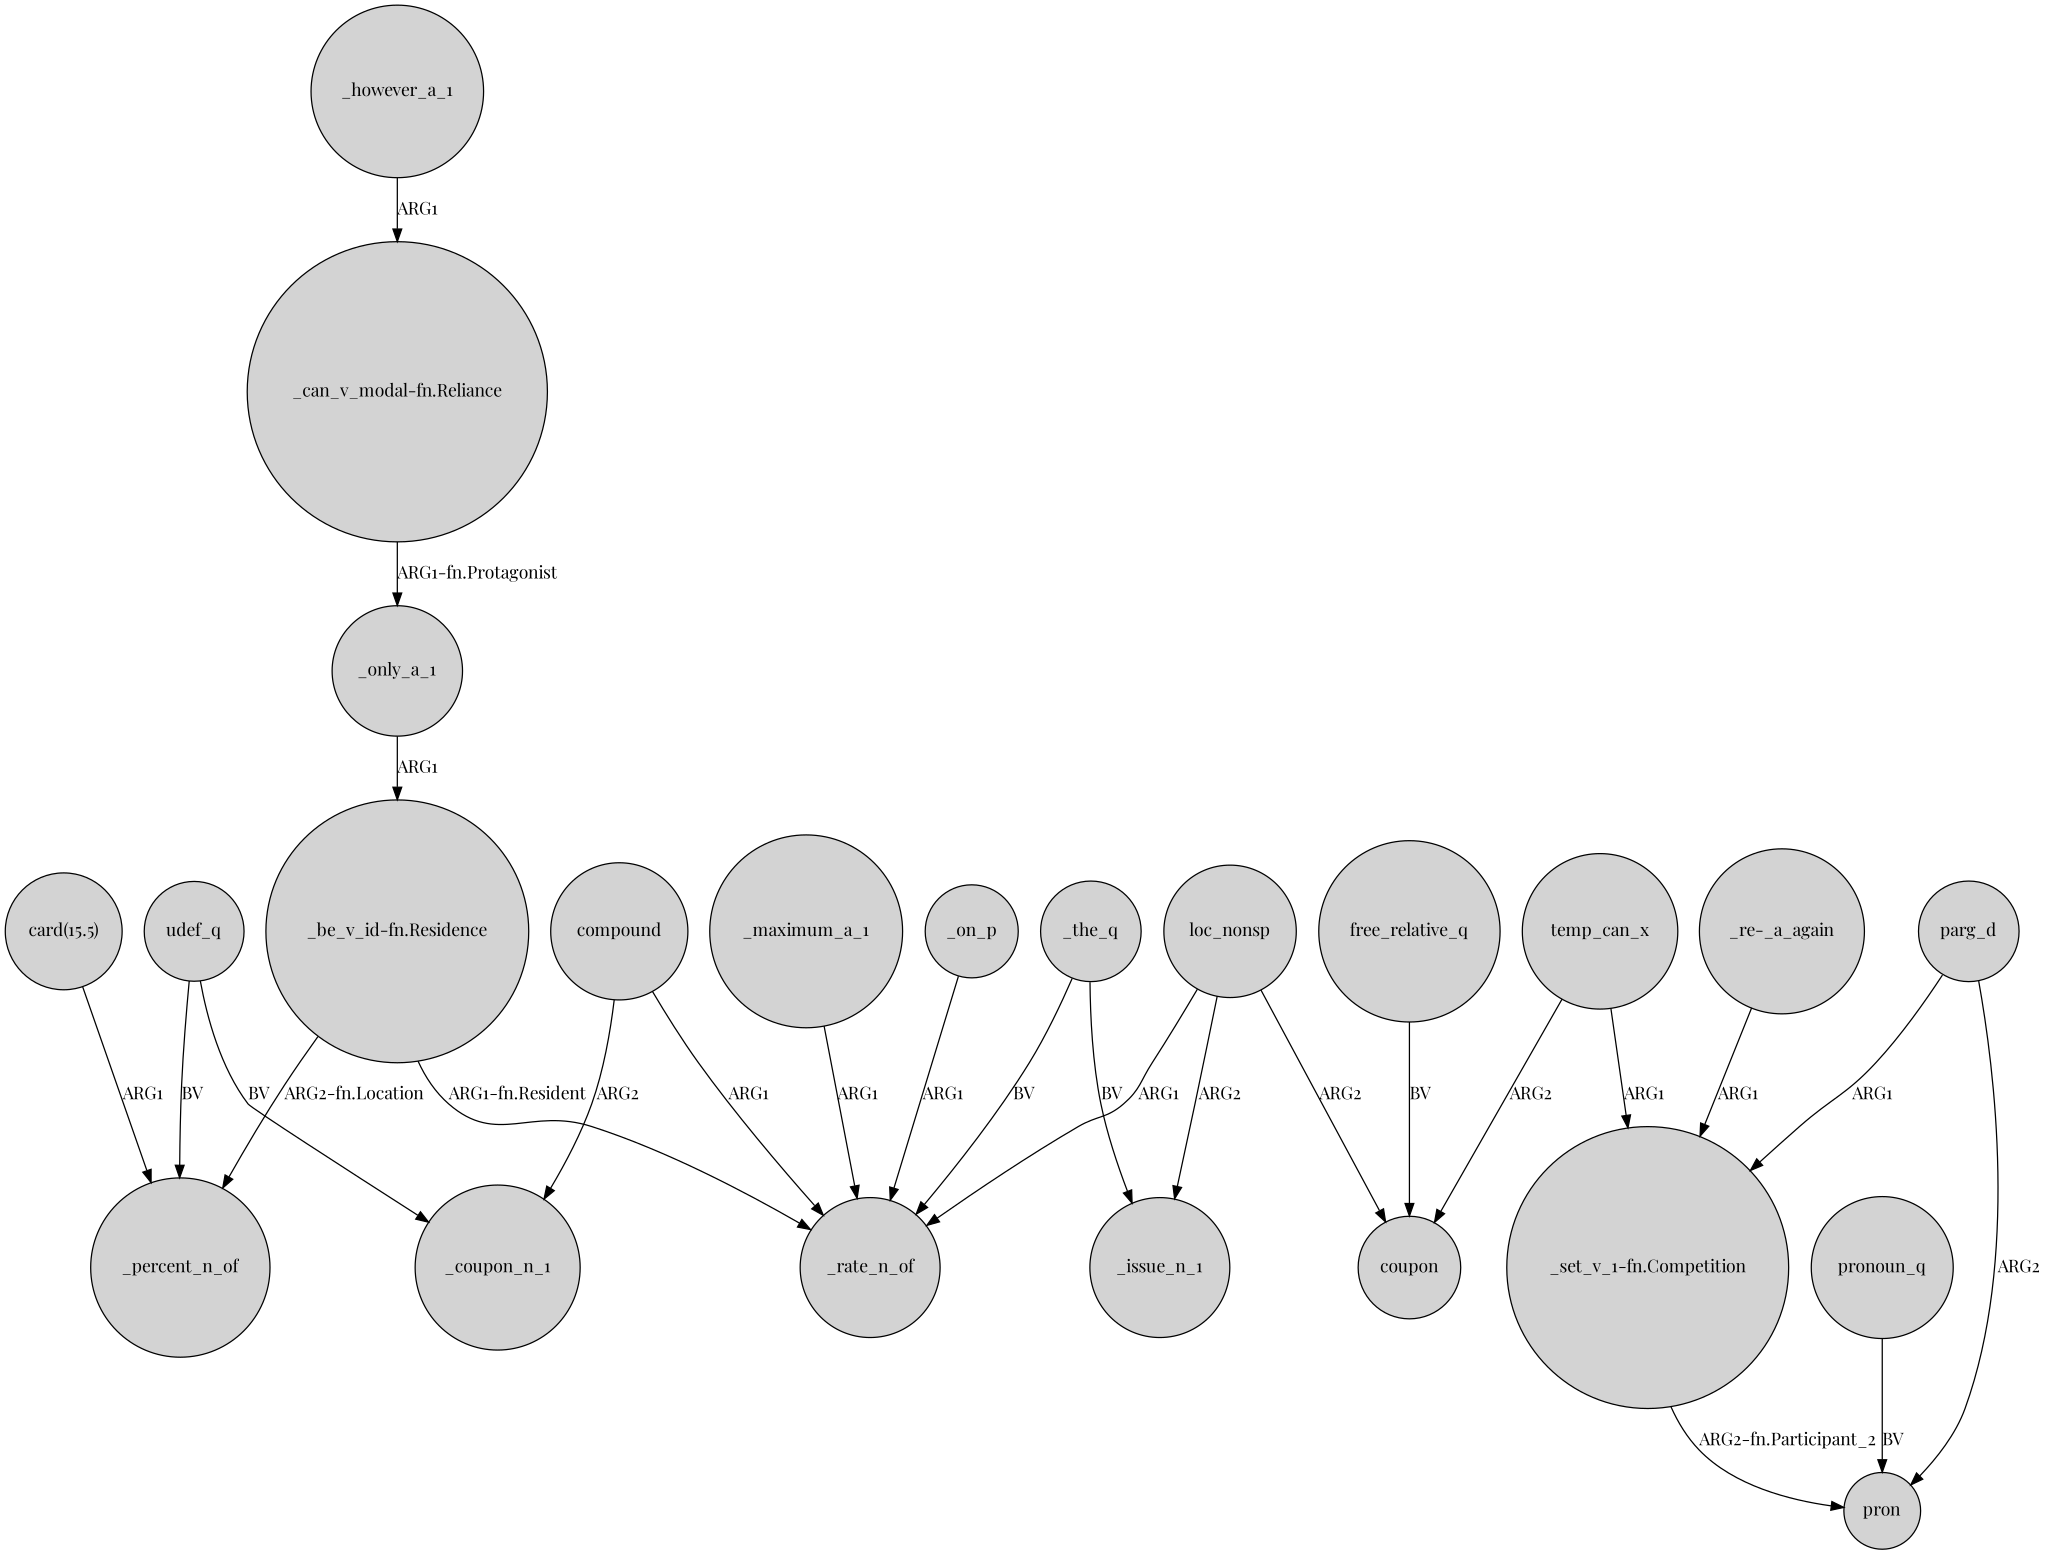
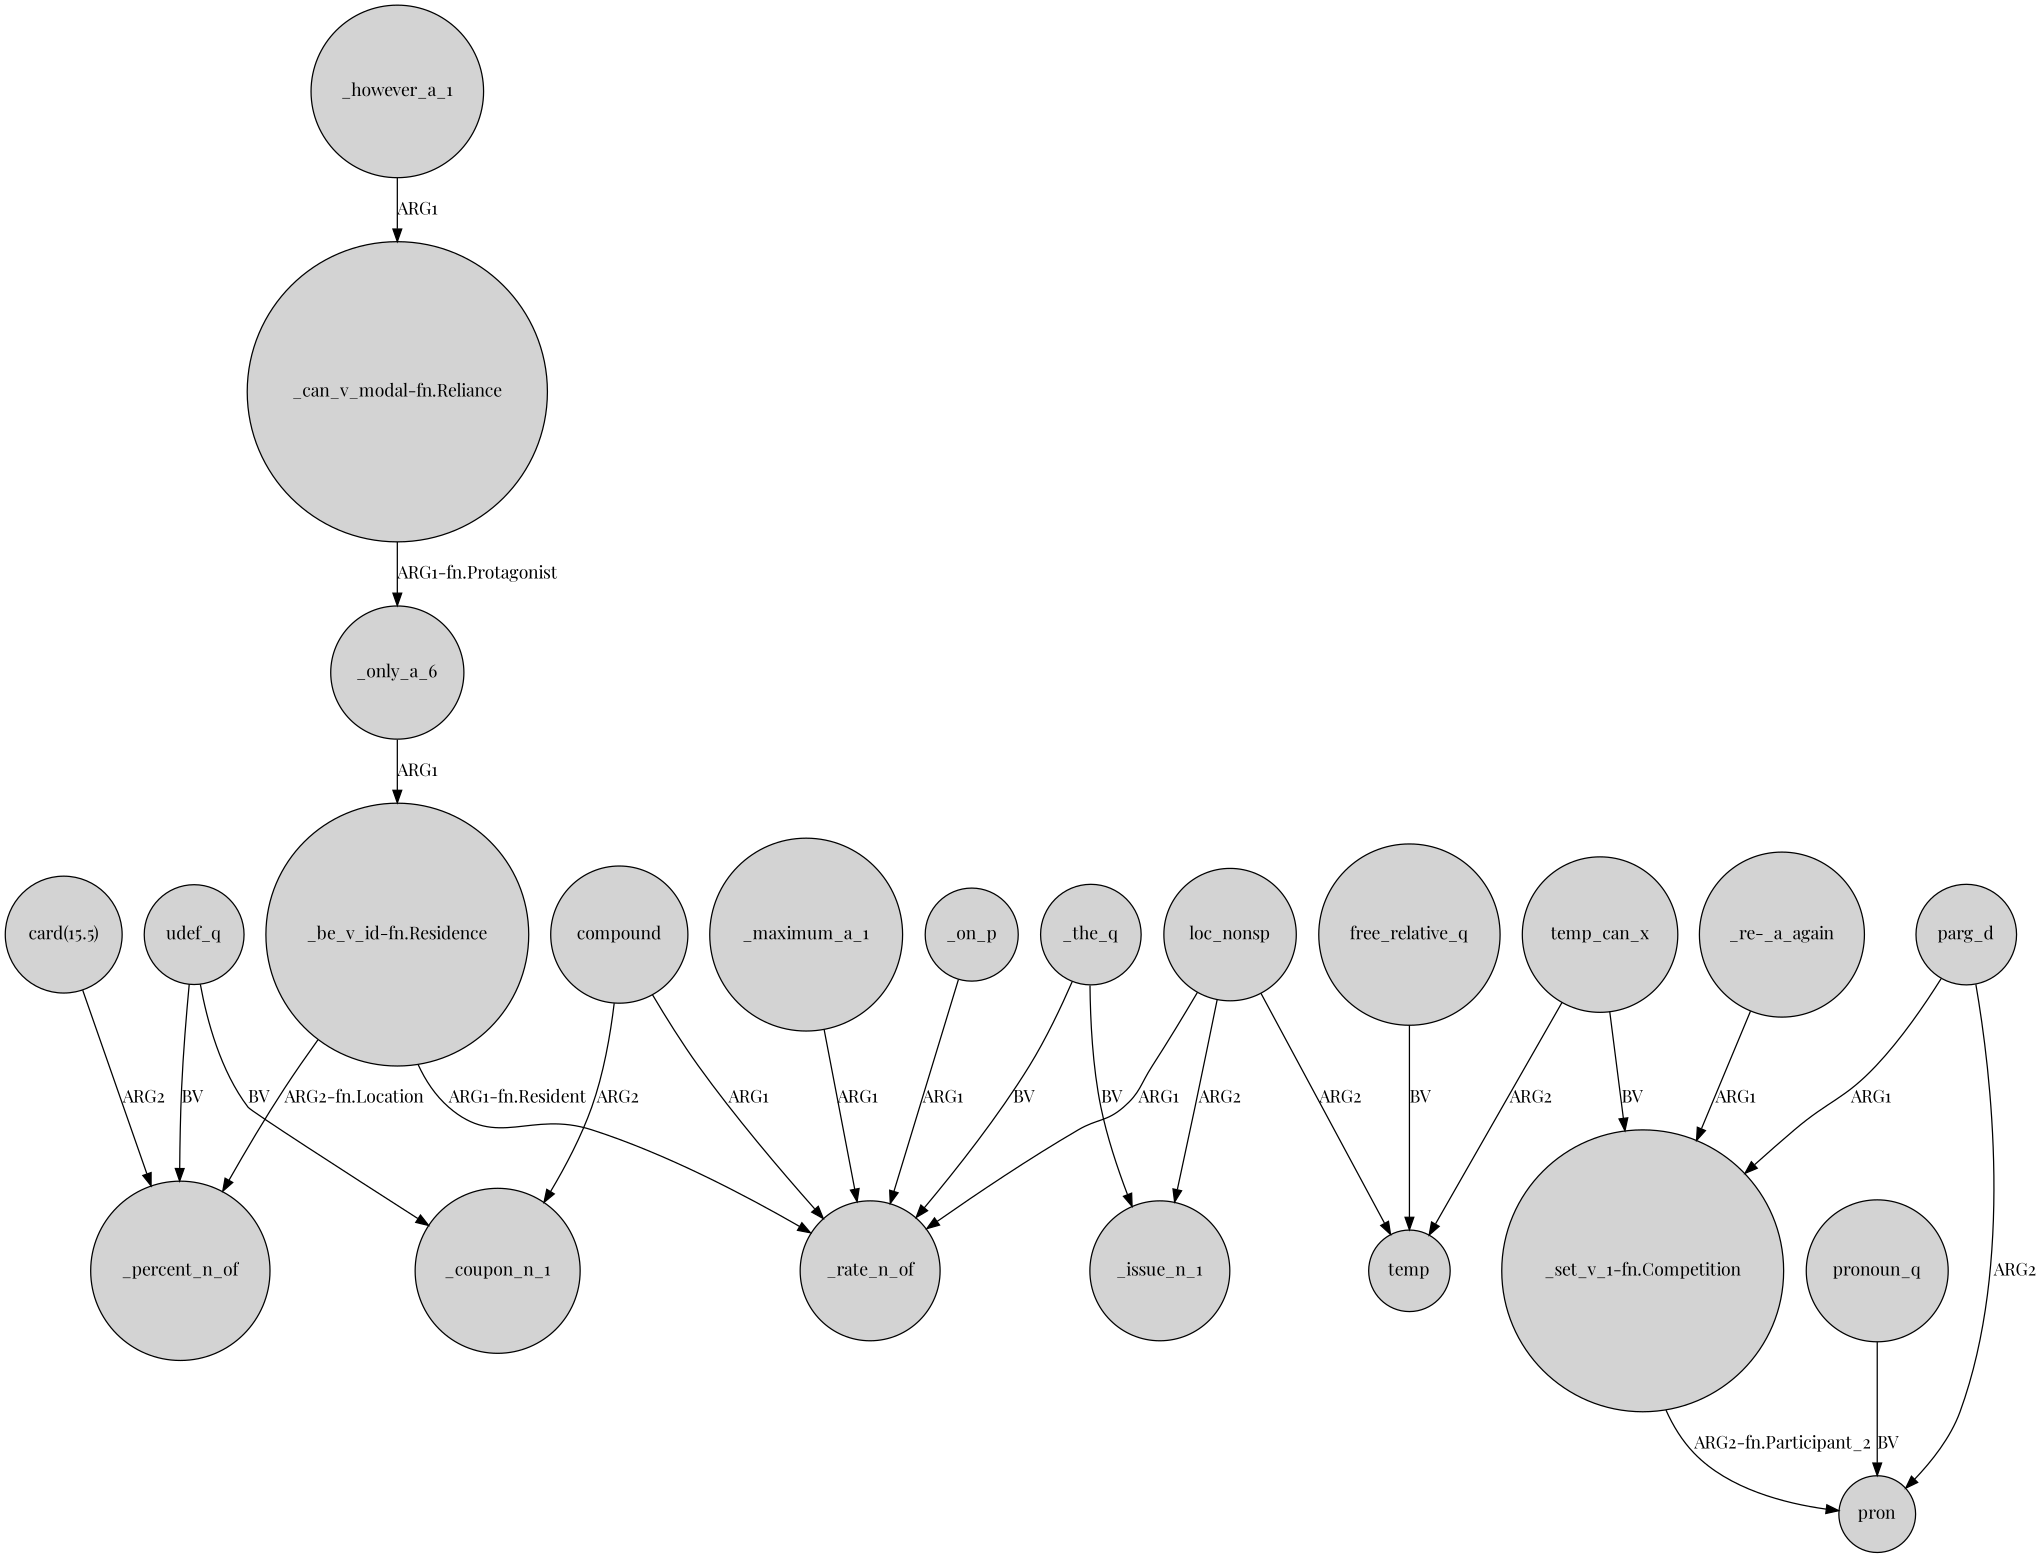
node "_only_a_1": label "_only_a_1" -> "_only_a_6"
edge "card(15.5)" -> "_percent_n_of": label "ARG1" -> "ARG2"
edge "temp_can_x" -> "_set_v_1-fn.Competition": label "ARG1" -> "BV"
node "coupon": label "coupon" -> "temp"
